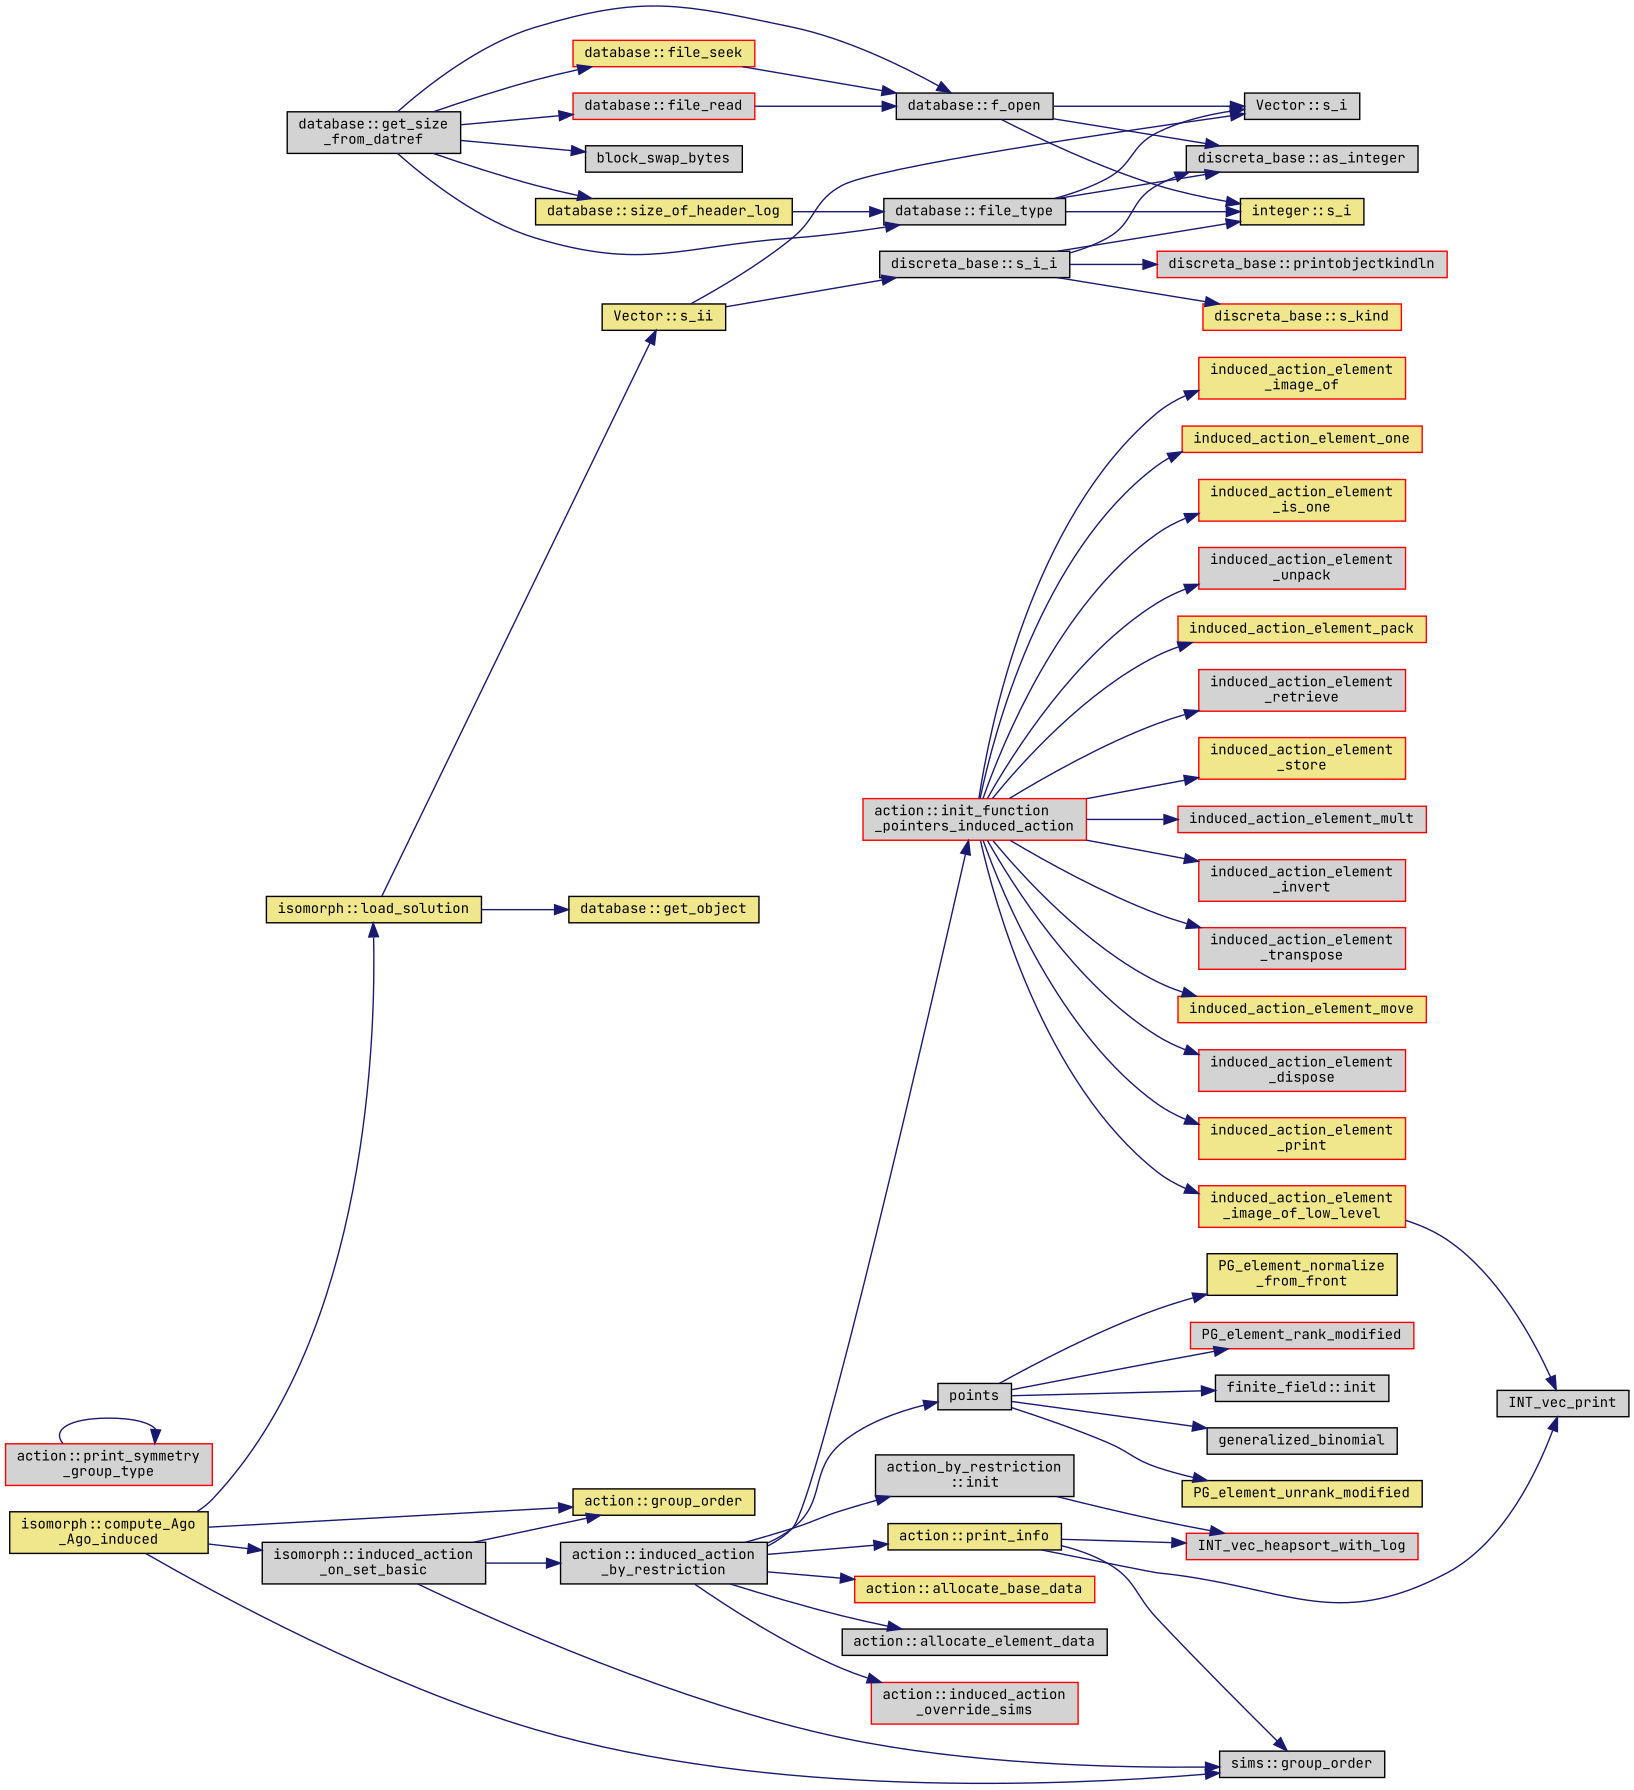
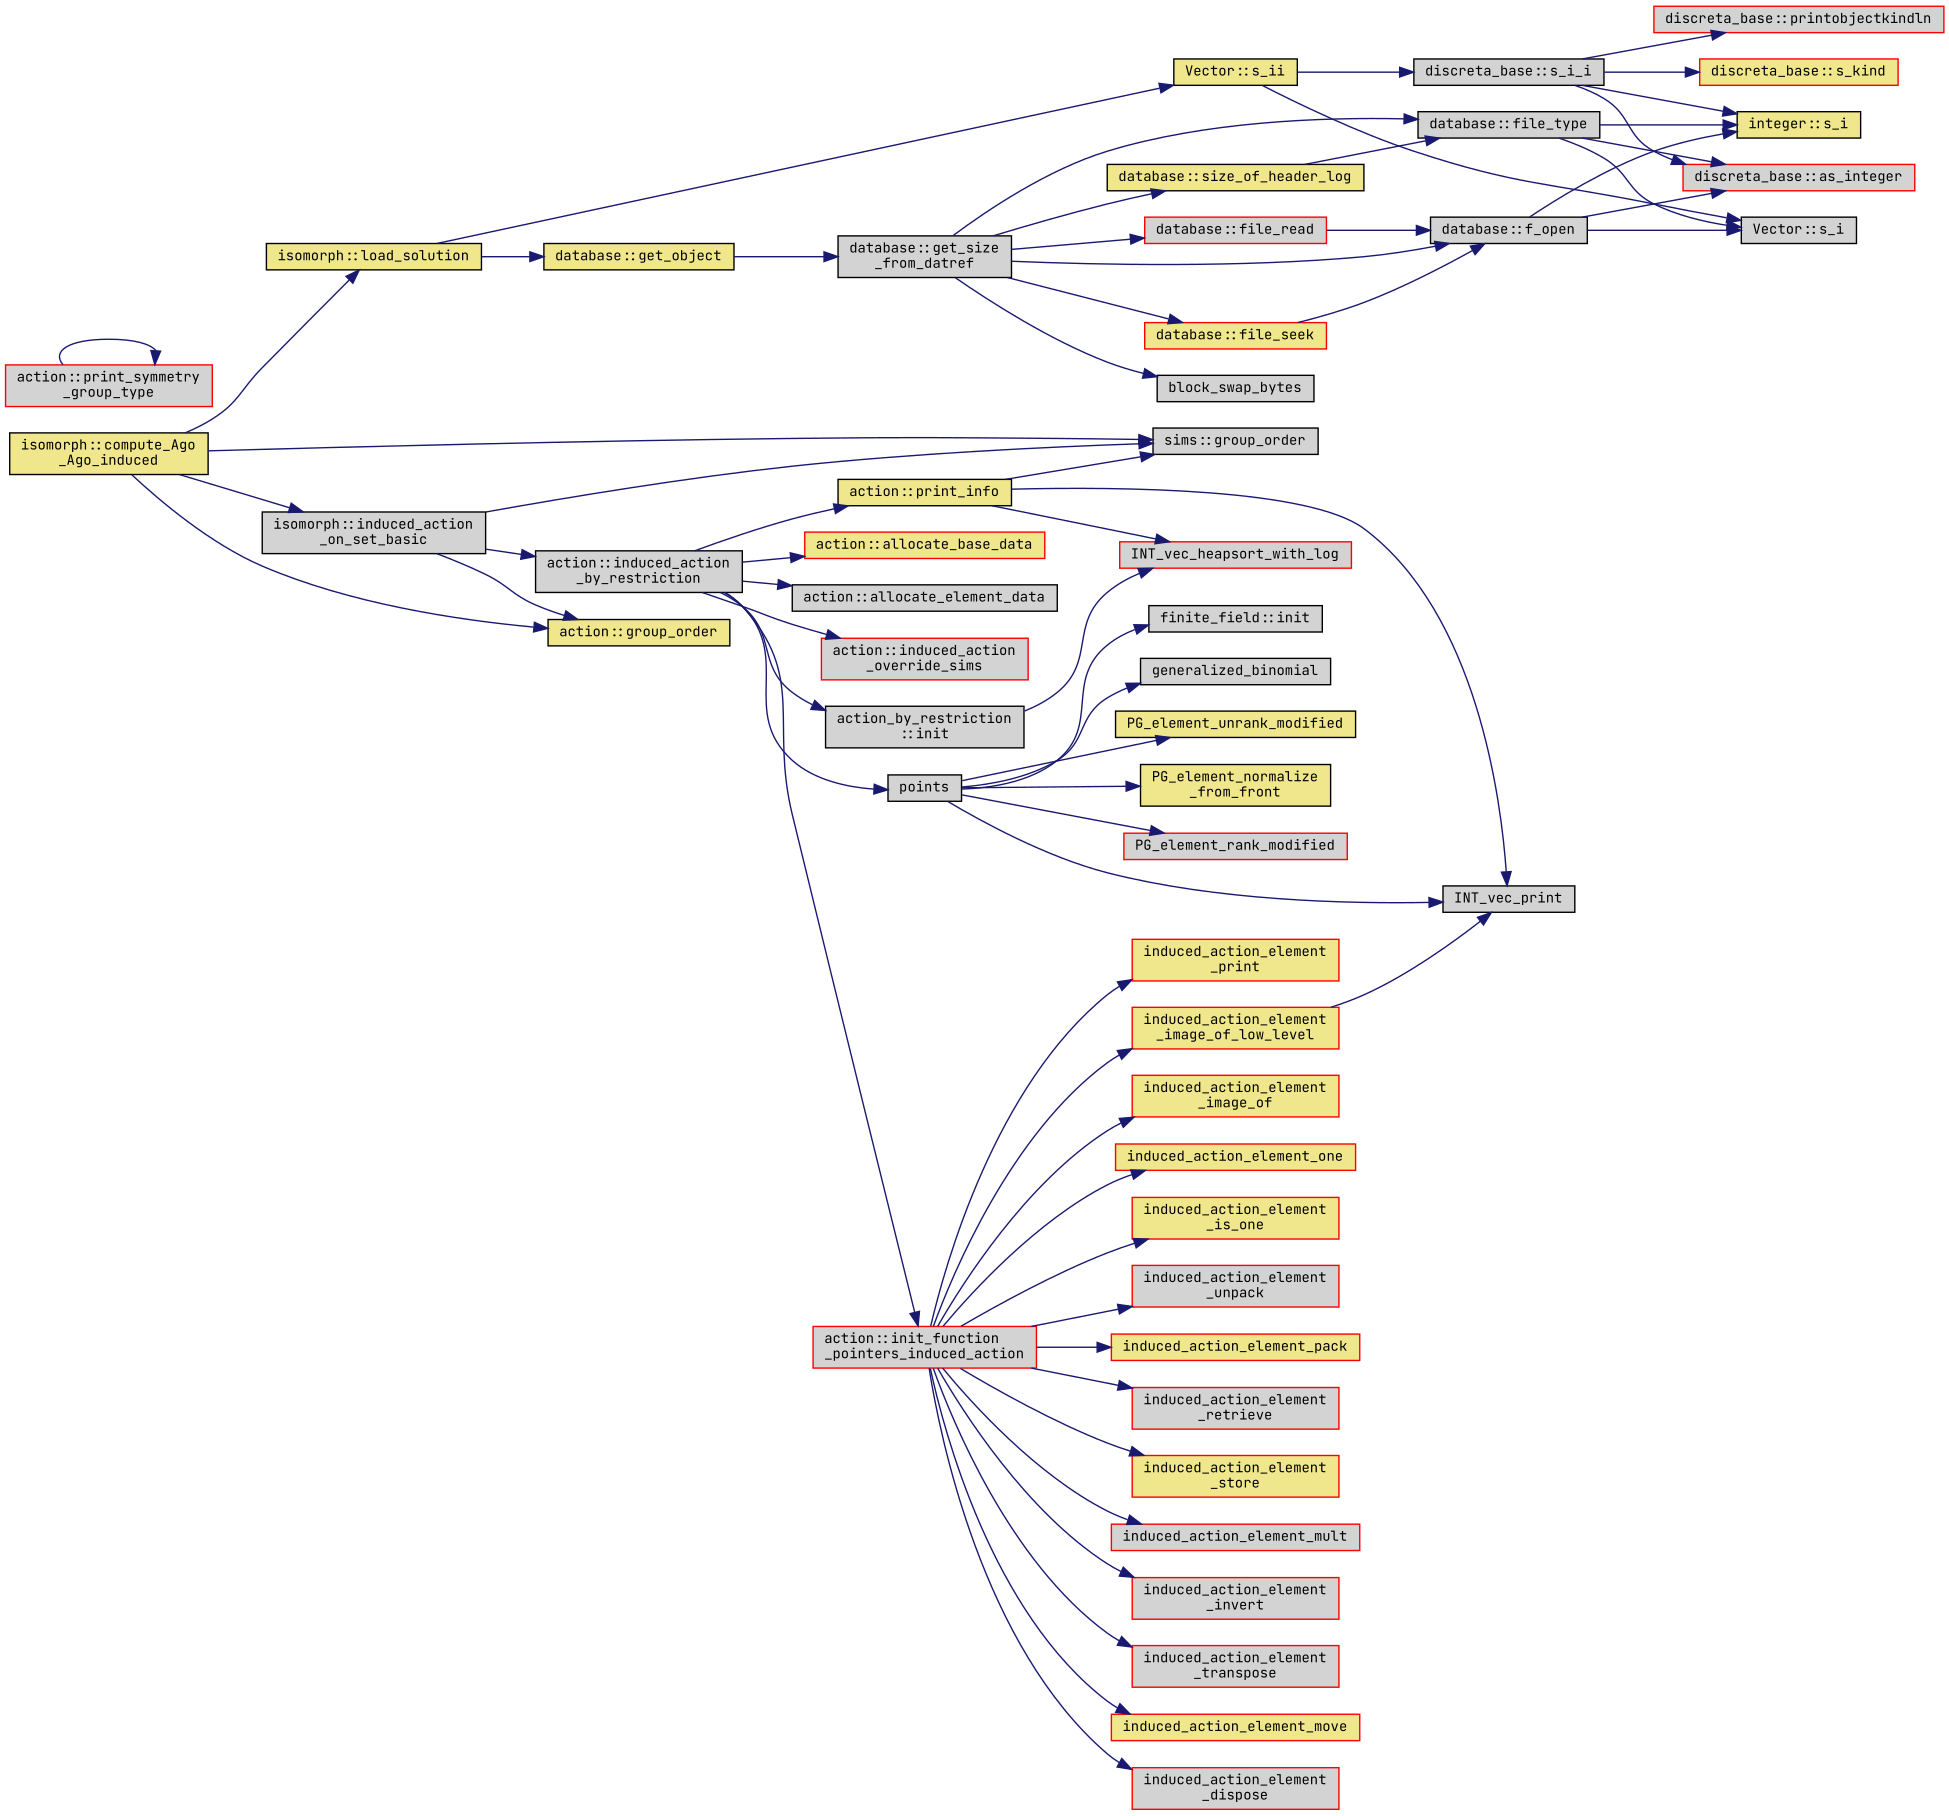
node "discreta_base::as_integer": color black -> red
edge "database::get_object" -> "database::get_size _from_datref": added
edge "points" -> "INT_vec_print": added
